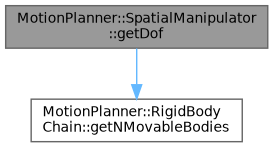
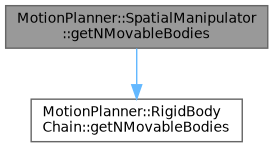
node "MotionPlanner::SpatialManipulator ::getDof": label "MotionPlanner::SpatialManipulator ::getDof" -> "MotionPlanner::SpatialManipulator ::getNMovableBodies"
